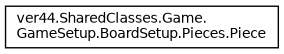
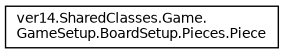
node "ver44.SharedClasses.Game. GameSetup.BoardSetup.Pieces.Piece": label "ver44.SharedClasses.Game. GameSetup.BoardSetup.Pieces.Piece" -> "ver14.SharedClasses.Game. GameSetup.BoardSetup.Pieces.Piece"
